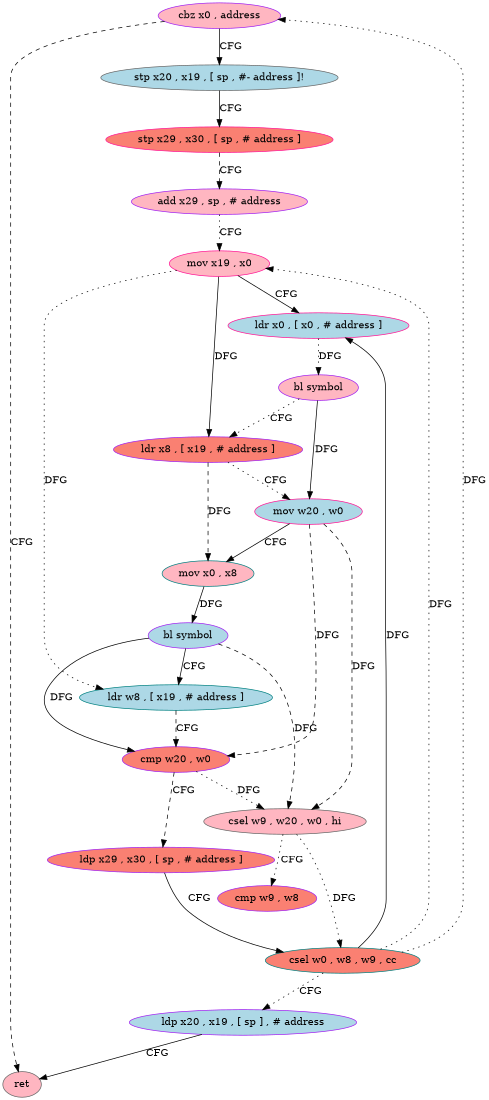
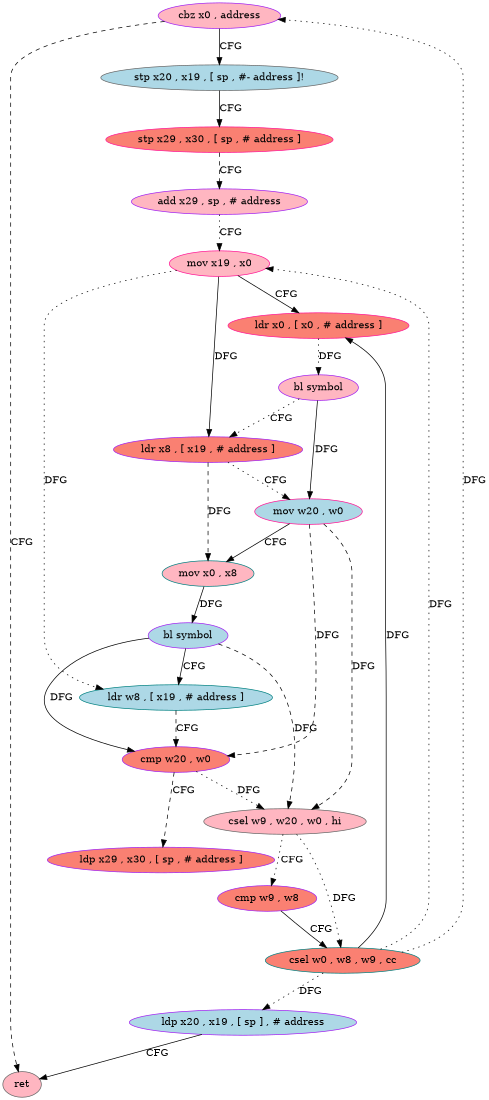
node "ldr x0 , [ x0 , # address ]": fillcolor lightblue -> salmon
edge "ldp x29 , x30 , [ sp , # address ]" -> "csel w0 , w8 , w9 , cc": now "cmp w9 , w8" -> "csel w0 , w8 , w9 , cc"
edge "csel w0 , w8 , w9 , cc" -> "ldp x20 , x19 , [ sp ] , # address": label "CFG" -> "DFG"
